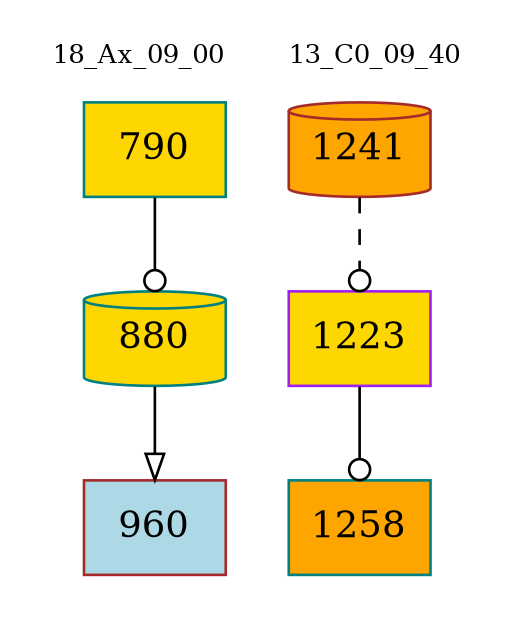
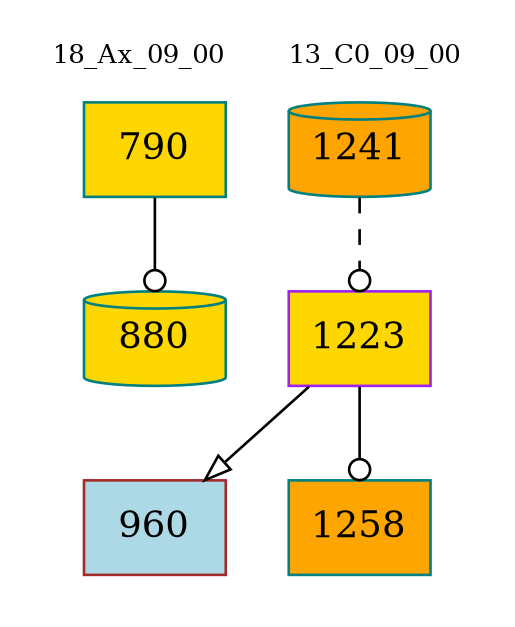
cluster "13_C0_09_40": label "13_C0_09_40" -> "13_C0_09_00"
node "1241": color brown -> teal
edge "880" -> "960": now "1223" -> "960"
